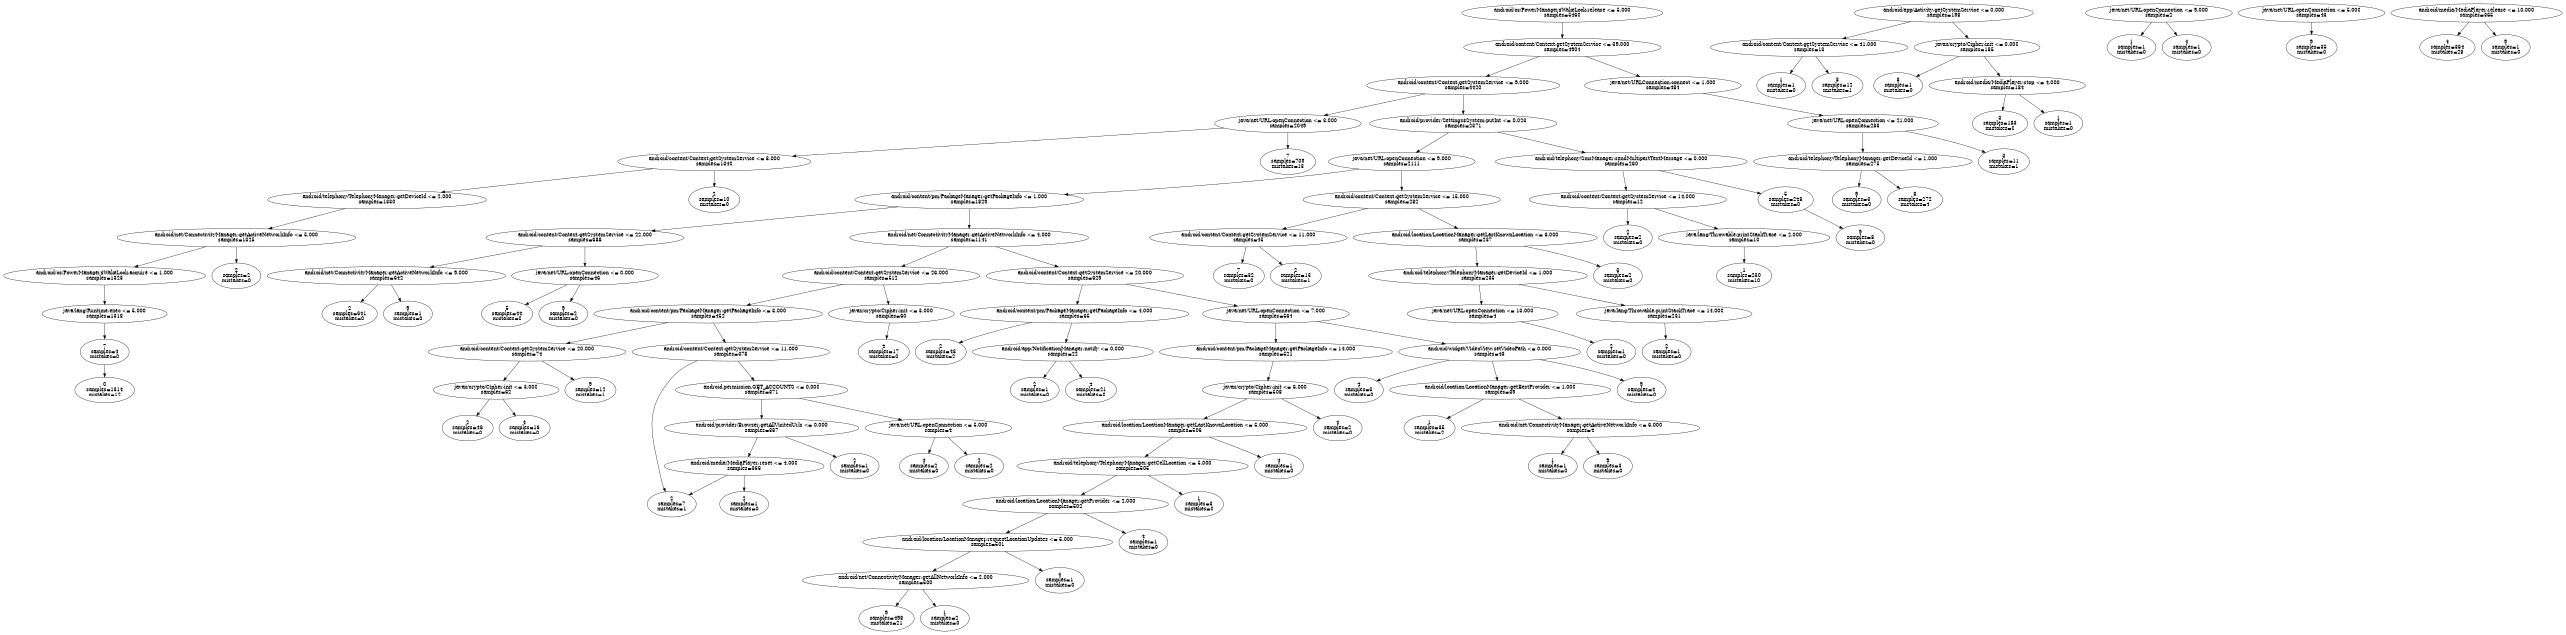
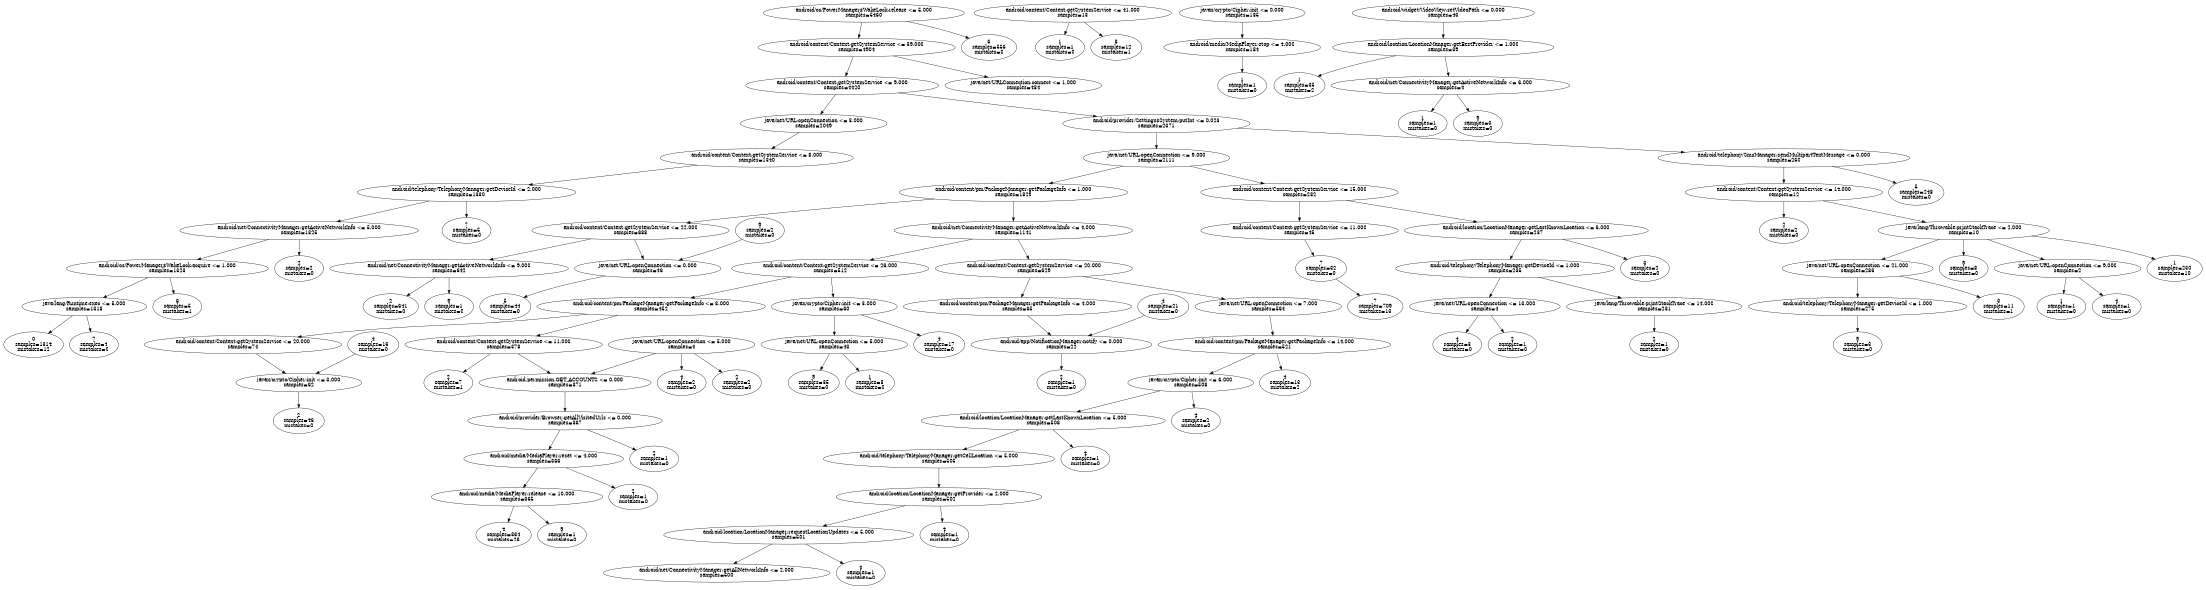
node "android/app/Activity;getSystemService <= 0.000 samples=198": removed
node "6 samples=556 mistakes=0": added
node "8 samples=1 mistakes=0": removed
edge "java/net/URLConnection;connect <= 1.000 samples=484" -> "java/net/URL;openConnection <= 21.000 samples=286": now "java/lang/Throwable;printStackTrace <= 2.000 samples=10" -> "java/net/URL;openConnection <= 21.000 samples=286"
node "3 samples=183 mistakes=0": removed
edge "java/net/URL;openConnection <= 3.000 samples=2049" -> "7 samples=709 mistakes=13": now "7 samples=32 mistakes=0" -> "7 samples=709 mistakes=13"
node "2 samples=10 mistakes=0": removed
node "8 samples=272 mistakes=4": removed
edge "5 samples=248 mistakes=0" -> "9 samples=8 mistakes=0": now "java/lang/Throwable;printStackTrace <= 2.000 samples=10" -> "9 samples=8 mistakes=0"
node "7 samples=5 mistakes=0": added
edge "java/lang/Throwable;printStackTrace <= 2.000 samples=10" -> "java/net/URL;openConnection <= 9.000 samples=2": added
node "2 samples=13 mistakes=1": removed
edge "java/net/URL;openConnection <= 0.000 samples=46" -> "9 samples=2 mistakes=0": reversed
node "6 samples=5 mistakes=1": added
edge "javax/crypto/Cipher;init <= 3.000 samples=60" -> "java/net/URL;openConnection <= 5.000 samples=43": added
edge "java/net/URL;openConnection <= 7.000 samples=564" -> "android/widget/VideoView;setVideoPath <= 0.000 samples=43": removed
node "2 samples=43 mistakes=2": removed
edge "android/app/NotificationManager;notify <= 0.000 samples=22" -> "4 samples=21 mistakes=0": reversed
edge "7 samples=4 mistakes=0" -> "0 samples=1314 mistakes=12": now "java/lang/Runtime;exec <= 5.000 samples=1318" -> "0 samples=1314 mistakes=12"
edge "android/widget/VideoView;setVideoPath <= 0.000 samples=43" -> "4 samples=3 mistakes=0": now "java/net/URL;openConnection <= 13.000 samples=4" -> "4 samples=3 mistakes=0"
node "1 samples=8 mistakes=0": added
node "4 samples=13 mistakes=2": added
node "9 samples=12 mistakes=1": removed
node "9 samples=4 mistakes=0": removed
edge "javax/crypto/Cipher;init <= 3.000 samples=62" -> "4 samples=16 mistakes=0": reversed
edge "android.permission.GET_ACCOUNTS <= 0.000 samples=371" -> "java/net/URL;openConnection <= 5.000 samples=4": reversed
edge "android/media/MediaPlayer;reset <= 4.000 samples=366" -> "2 samples=7 mistakes=1": now "android/media/MediaPlayer;reset <= 4.000 samples=366" -> "android/media/MediaPlayer;release <= 10.000 samples=365"
node "1 samples=3 mistakes=0": removed
node "9 samples=498 mistakes=21": removed
node "1 samples=2 mistakes=0": removed
